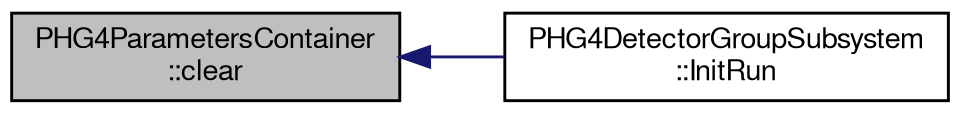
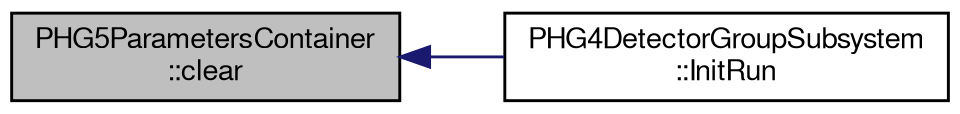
node "PHG4ParametersContainer ::clear": label "PHG4ParametersContainer ::clear" -> "PHG5ParametersContainer ::clear"
